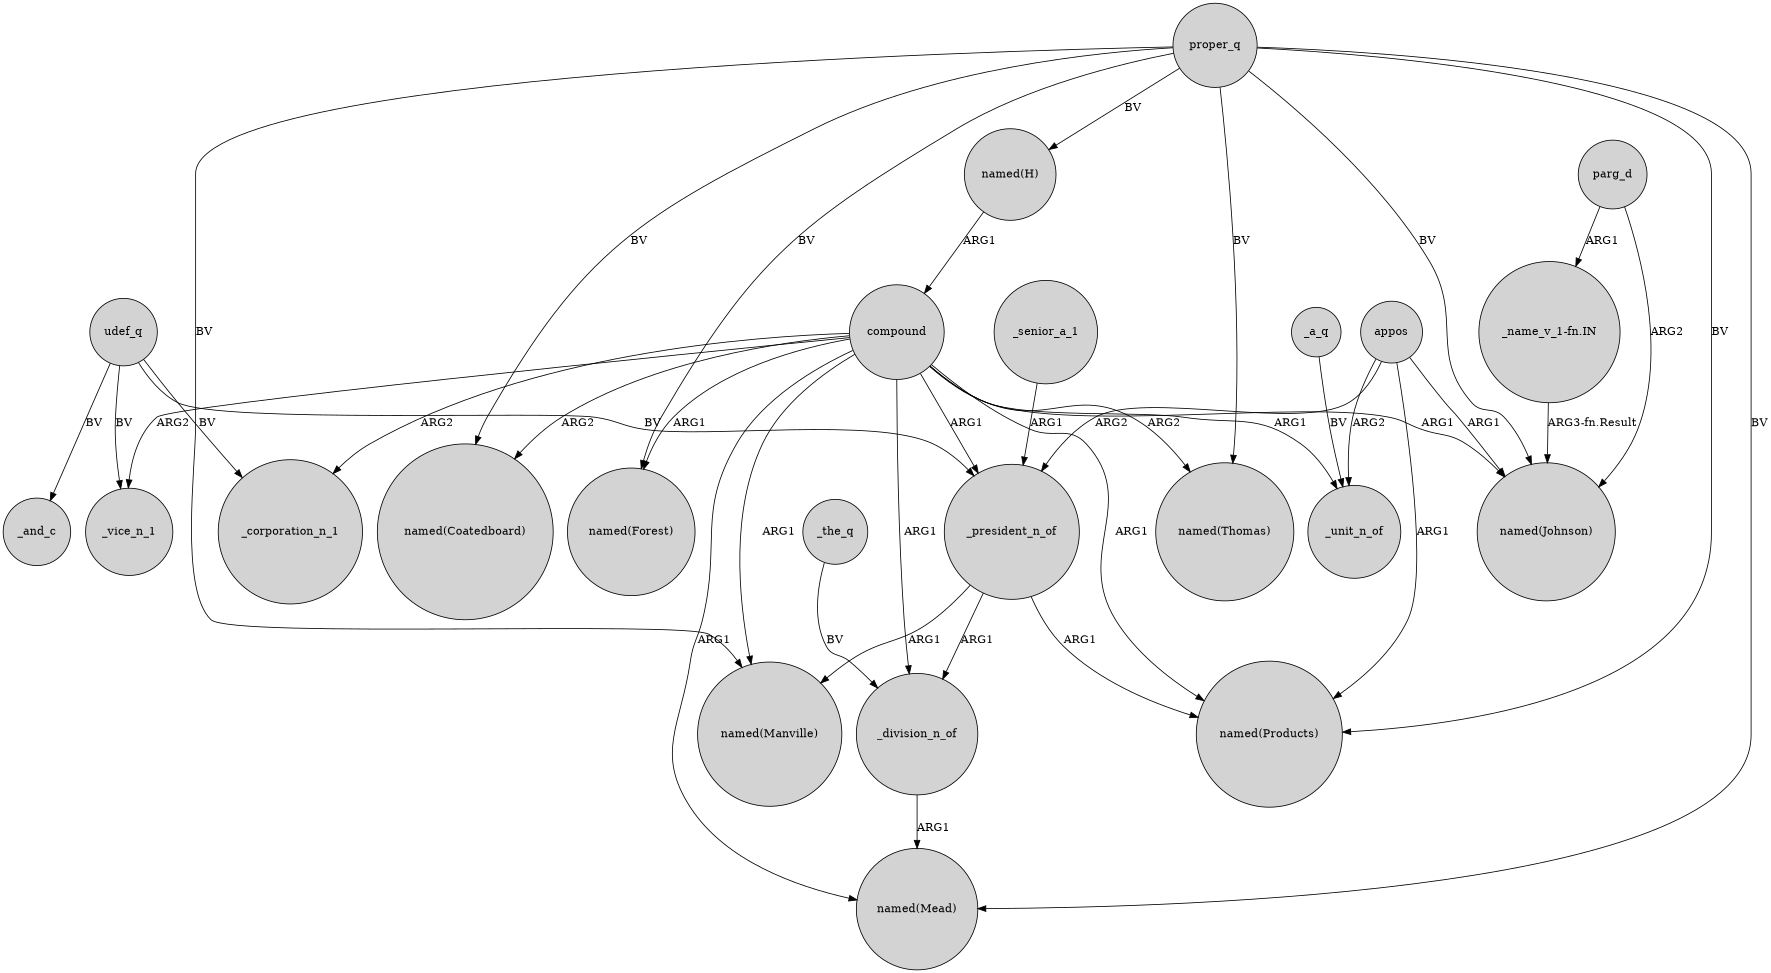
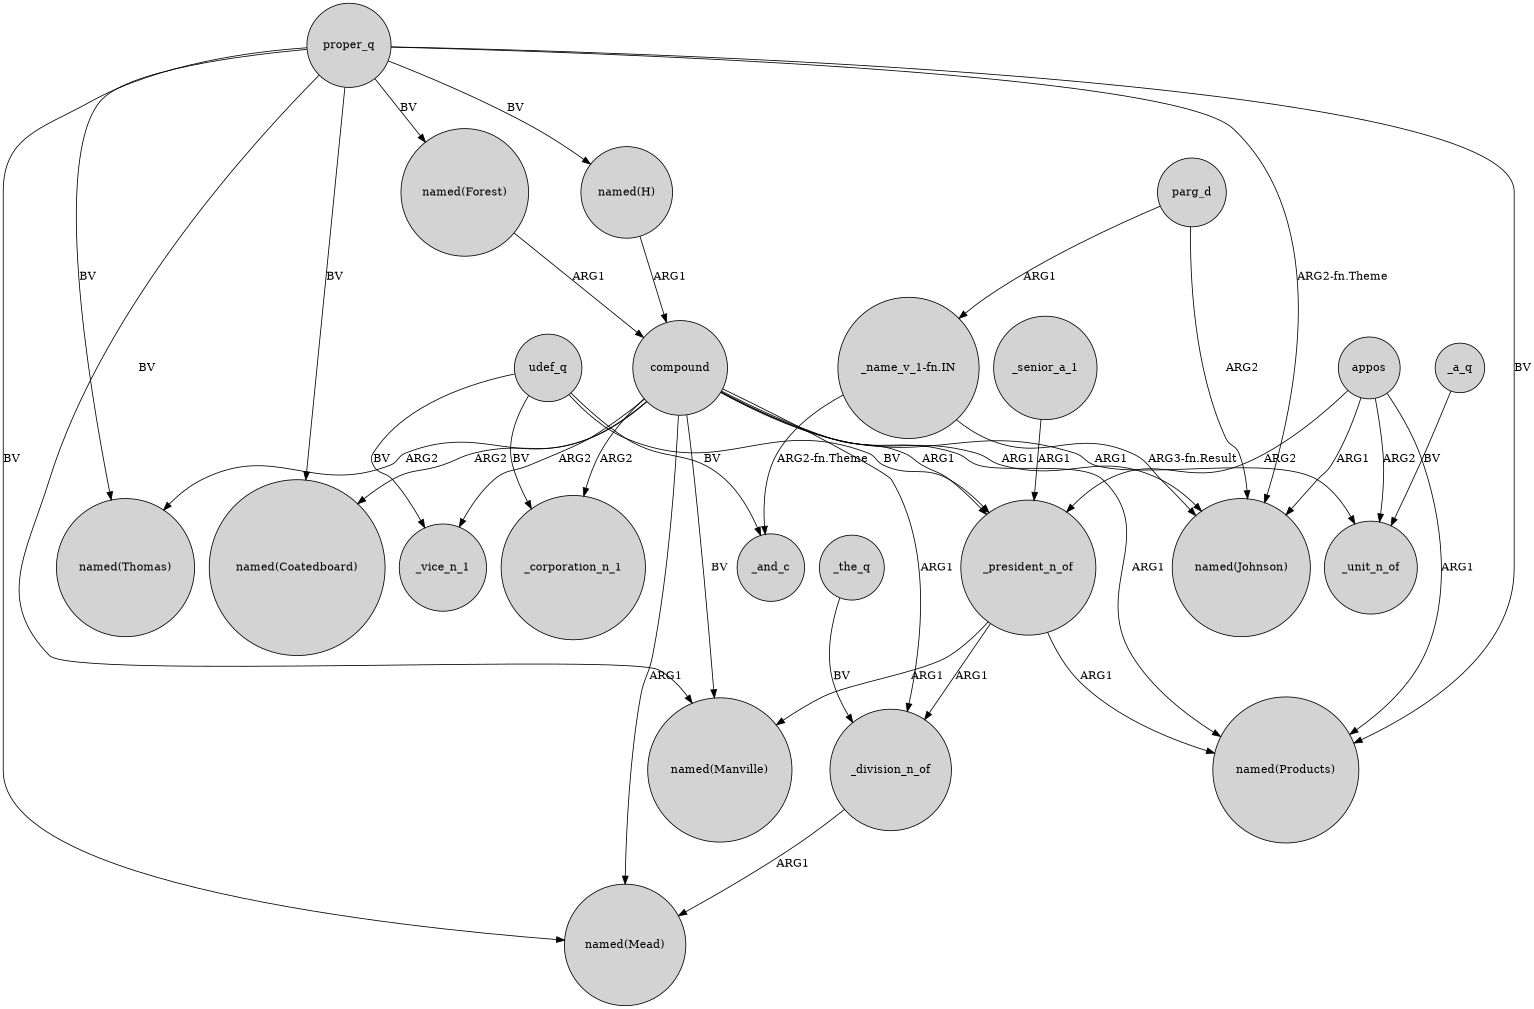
edge "proper_q" -> "named(Johnson)": label "BV" -> "ARG2-fn.Theme"
edge "compound" -> "named(Forest)": reversed
edge "_name_v_1-fn.IN" -> "_and_c": added, label "ARG2-fn.Theme"
edge "compound" -> "named(Manville)": label "ARG1" -> "BV"
